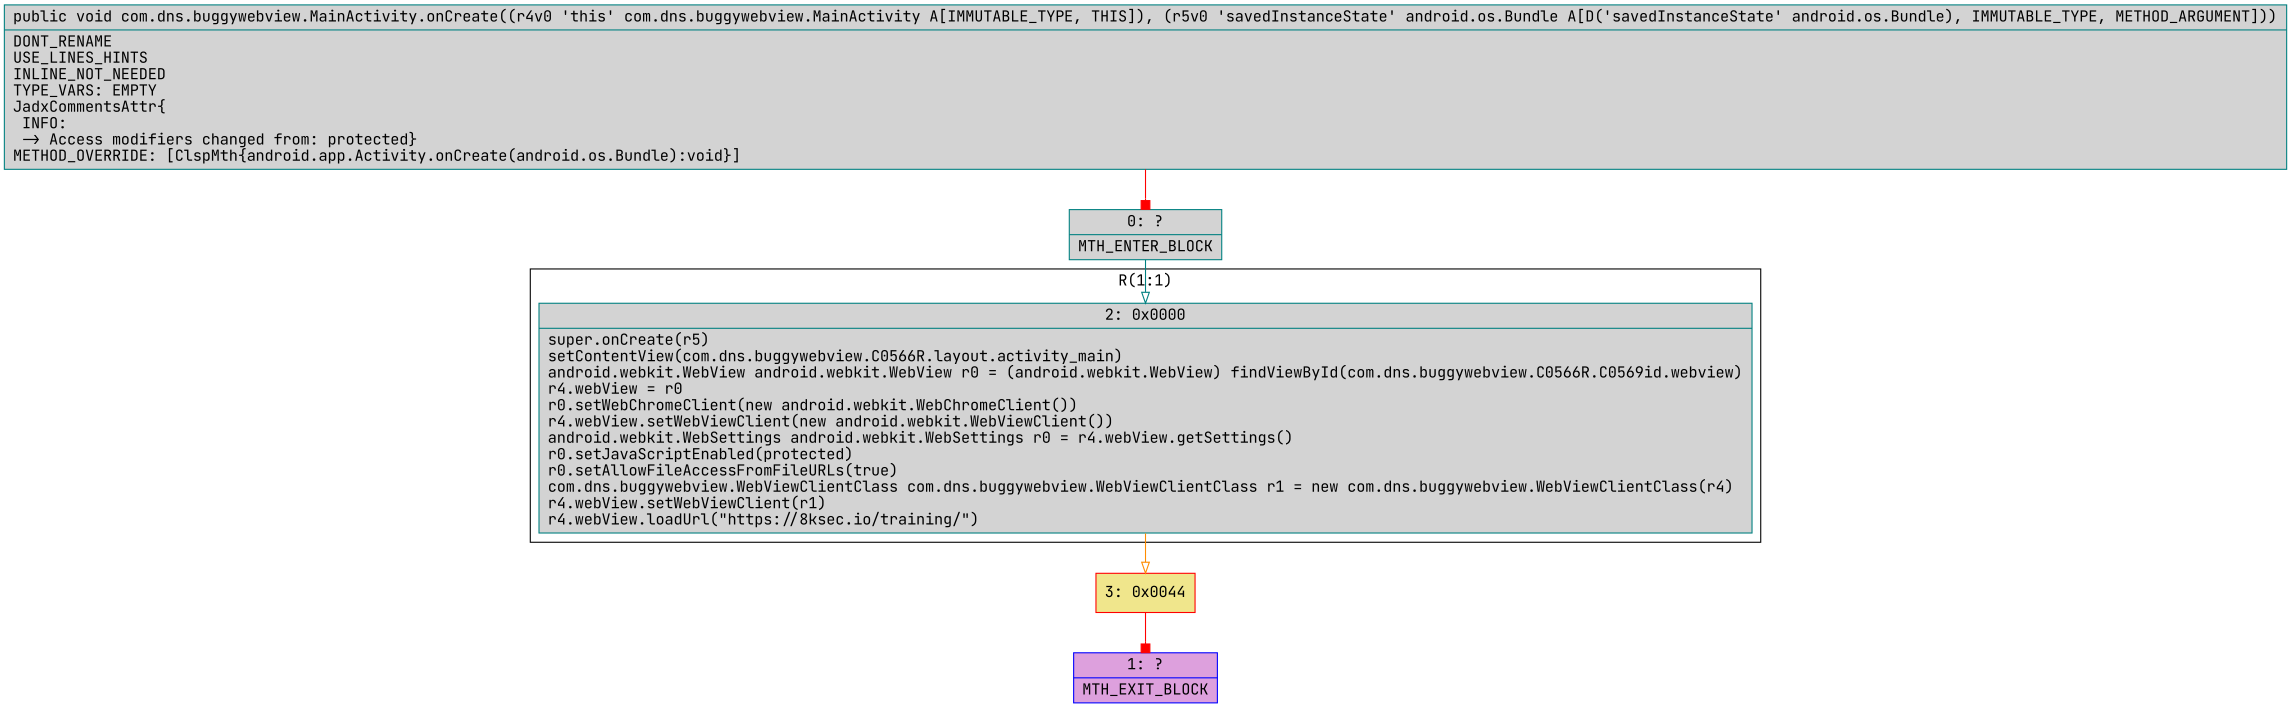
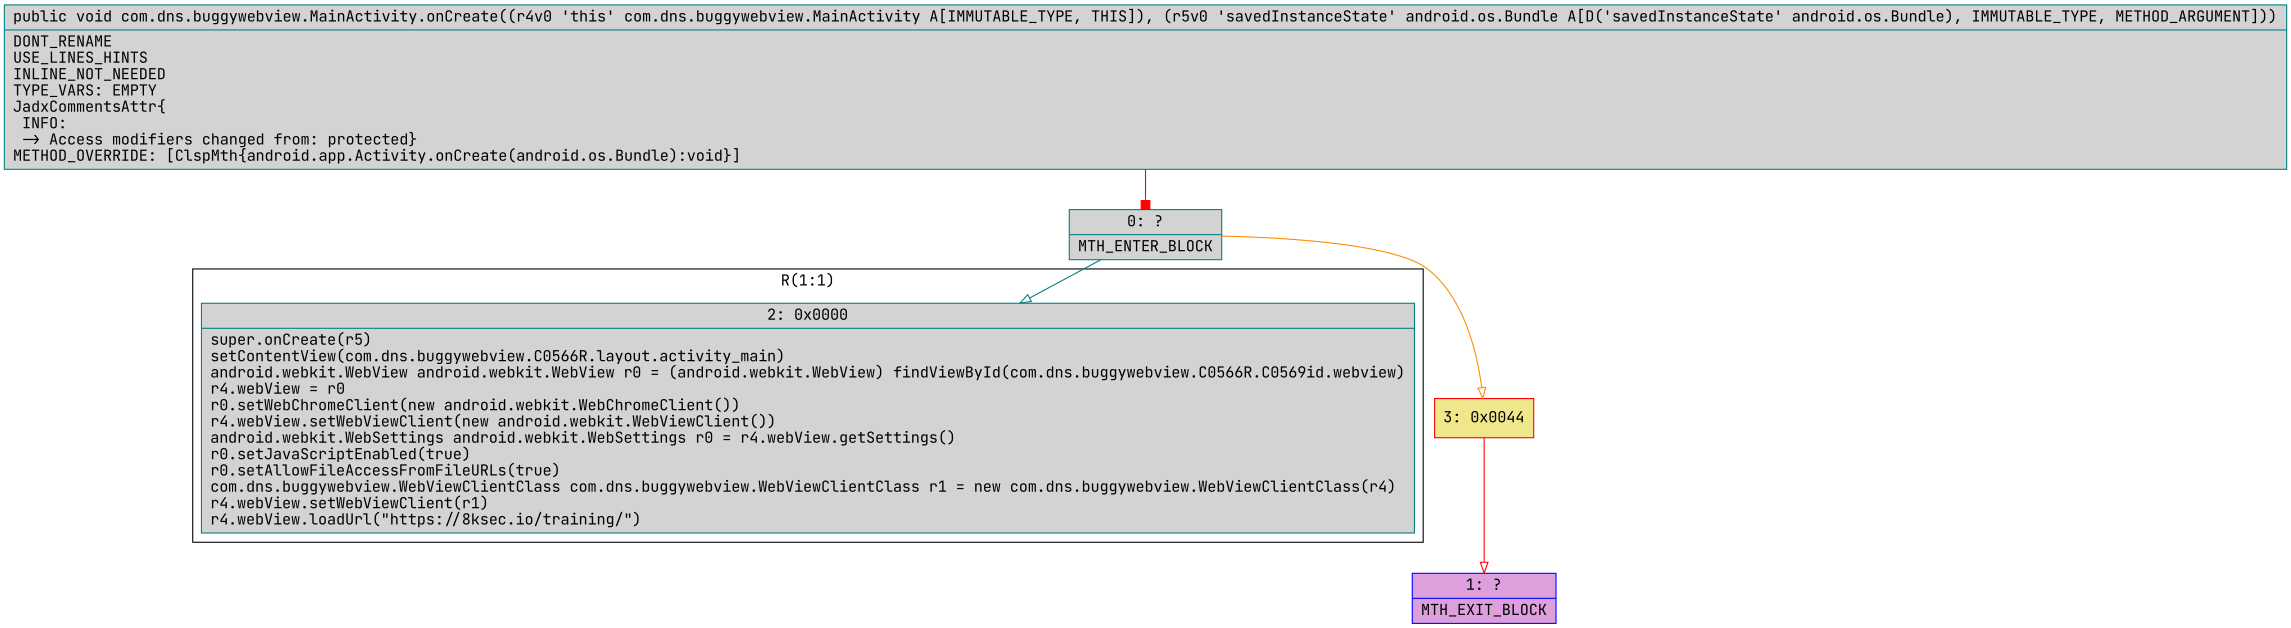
node "2: 0x0000": text "r0.setJavaScriptEnabled(protected)" -> "r0.setJavaScriptEnabled(true)"
edge "2: 0x0000" -> "3: 0x0044": now "0: ?" -> "3: 0x0044"
edge "3: 0x0044" -> "1: ?": arrowhead box -> onormal
